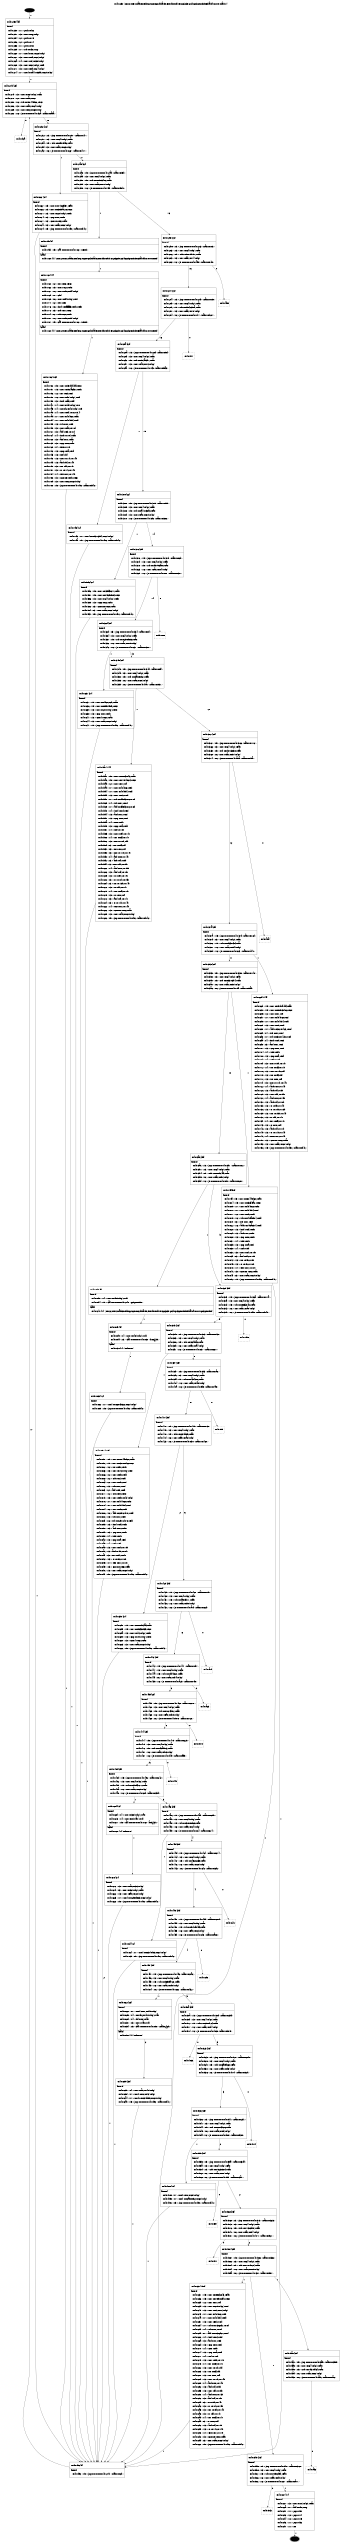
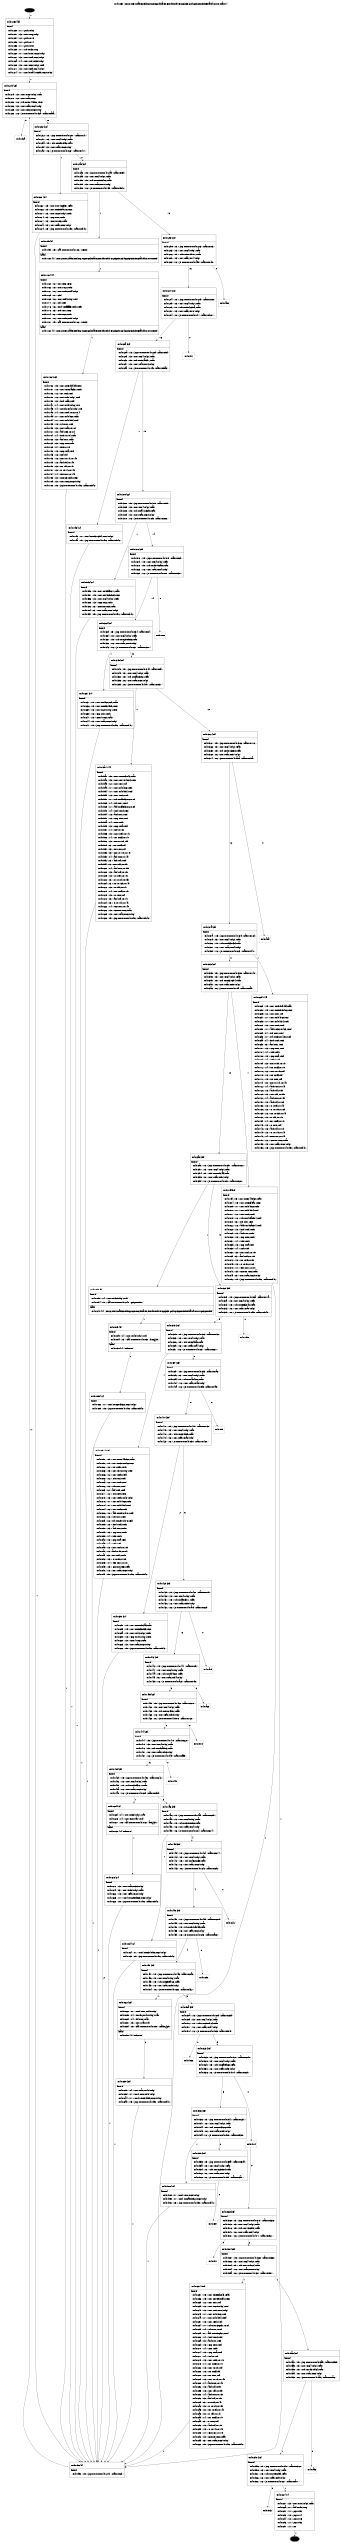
edge "0x401555 [25]" -> "0x40156e [25]": now "0x401b7d" -> "0x40156e [25]"
edge "0x401587 [25]" -> "0x4015b9 [25]": now "0x4015a0 [25]" -> "0x4015b9 [25]"
